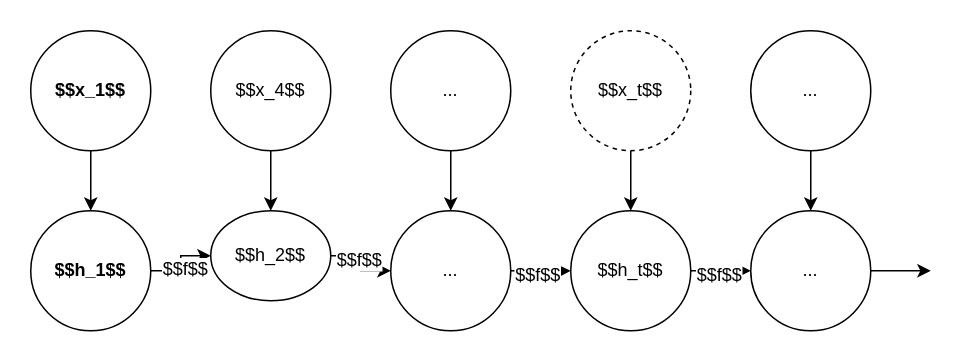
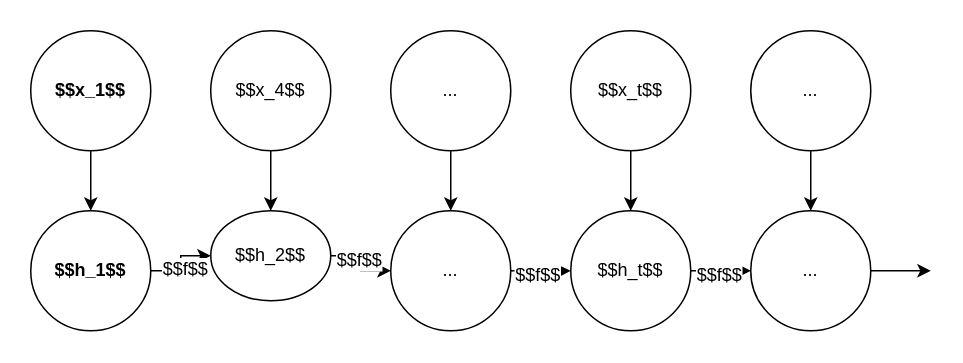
node "$$x_t$$": style dashed -> solid
